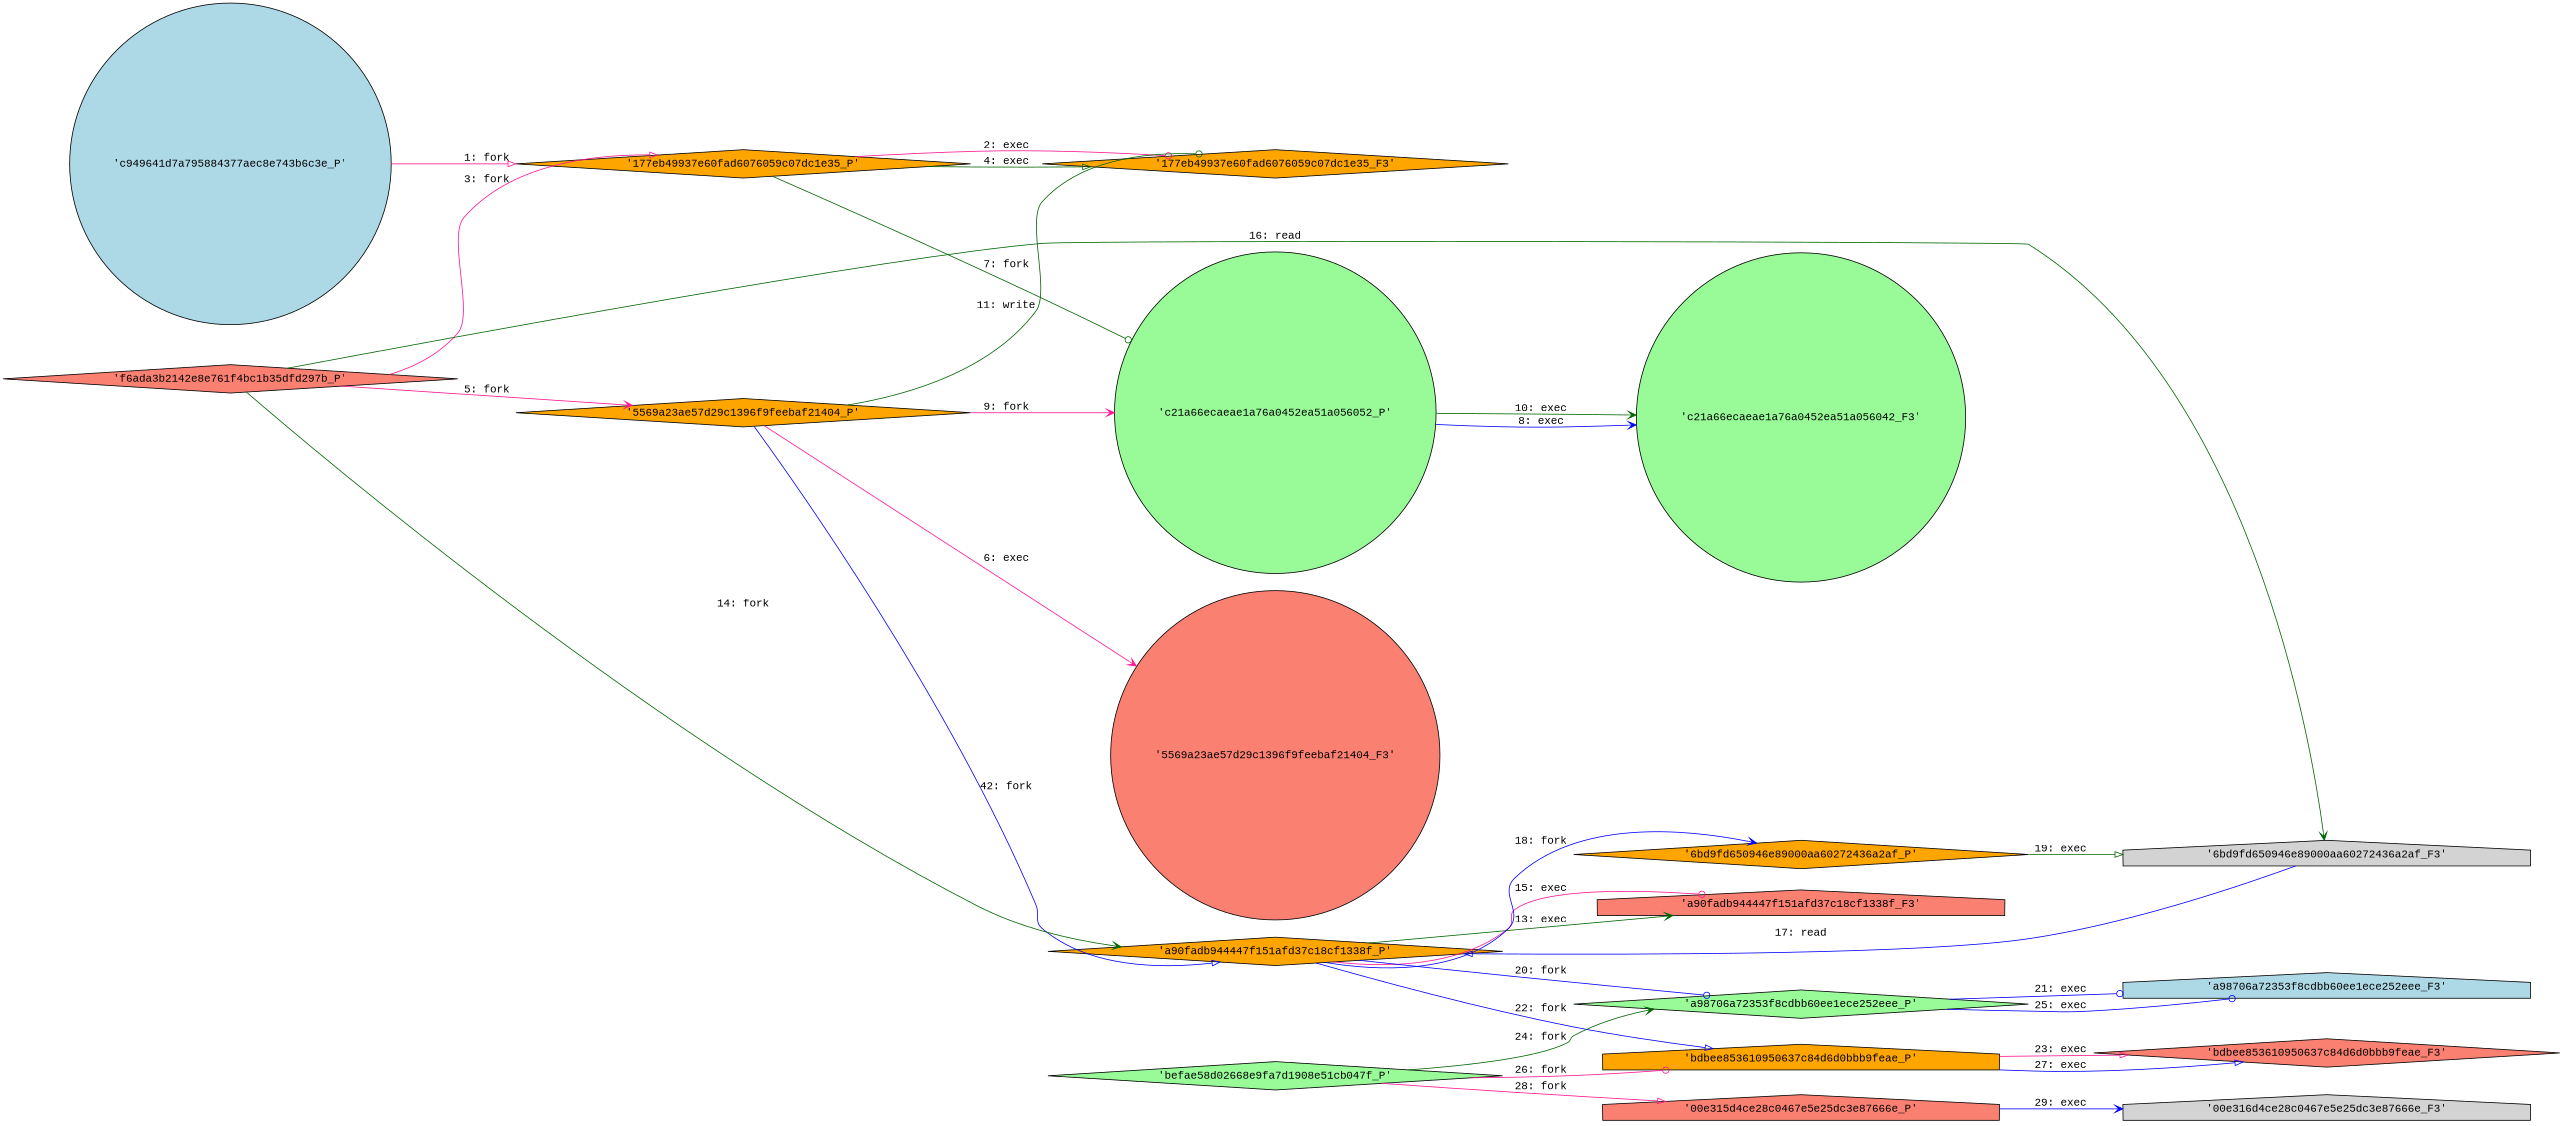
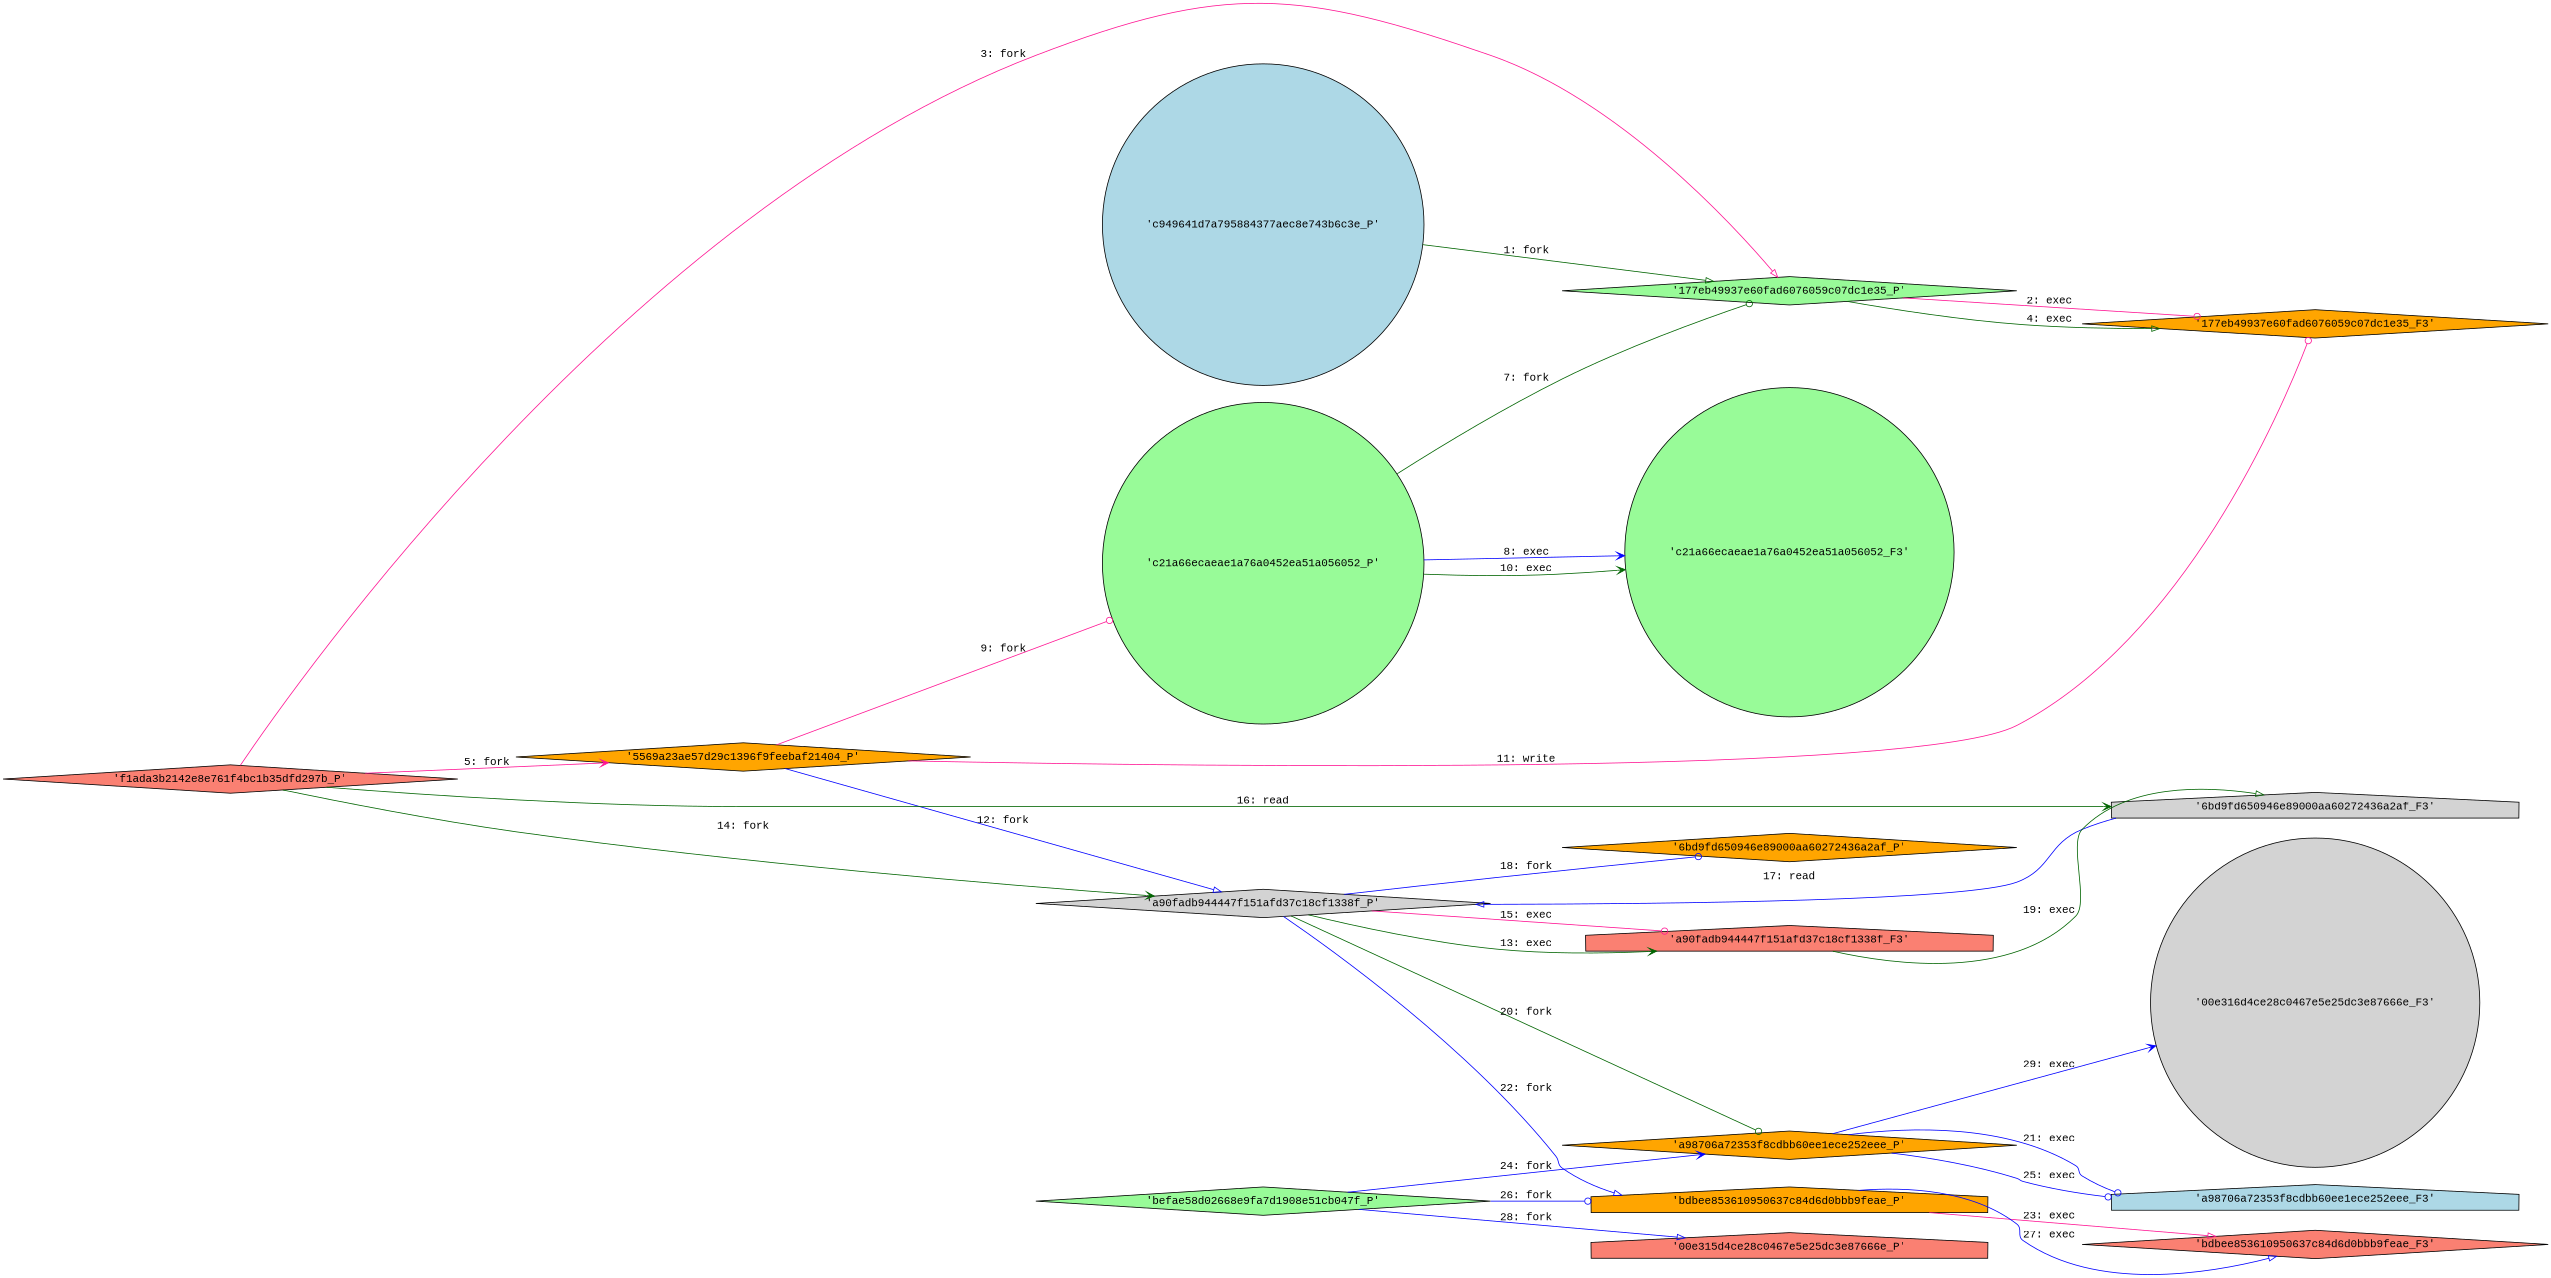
edge "'c949641d7a795884377aec8e743b6c3e_P'" -> "'177eb49937e60fad6076059c07dc1e35_P'": color deeppink -> darkgreen
node "'177eb49937e60fad6076059c07dc1e35_P'": fillcolor orange -> palegreen
edge "'177eb49937e60fad6076059c07dc1e35_P'" -> "'c21a66ecaeae1a76a0452ea51a056052_P'": reversed
edge "'5569a23ae57d29c1396f9feebaf21404_P'" -> "'177eb49937e60fad6076059c07dc1e35_F3'": color darkgreen -> deeppink
node "'f6ada3b2142e8e761f4bc1b35dfd297b_P'": label "'f6ada3b2142e8e761f4bc1b35dfd297b_P'" -> "'f1ada3b2142e8e761f4bc1b35dfd297b_P'"
edge "'5569a23ae57d29c1396f9feebaf21404_P'" -> "'c21a66ecaeae1a76a0452ea51a056052_P'": arrowhead vee -> odot
node "'c21a66ecaeae1a76a0452ea51a056042_F3'": label "'c21a66ecaeae1a76a0452ea51a056042_F3'" -> "'c21a66ecaeae1a76a0452ea51a056052_F3'"
node "'5569a23ae57d29c1396f9feebaf21404_F3'": removed
edge "'5569a23ae57d29c1396f9feebaf21404_P'" -> "'a90fadb944447f151afd37c18cf1338f_P'": label "42: fork" -> "12: fork"
edge "'6bd9fd650946e89000aa60272436a2af_P'" -> "'6bd9fd650946e89000aa60272436a2af_F3'": now "'a90fadb944447f151afd37c18cf1338f_F3'" -> "'6bd9fd650946e89000aa60272436a2af_F3'"
edge "'a90fadb944447f151afd37c18cf1338f_P'" -> "'6bd9fd650946e89000aa60272436a2af_P'": arrowhead vee -> odot
node "'a90fadb944447f151afd37c18cf1338f_P'": fillcolor orange -> lightgrey
edge "'a90fadb944447f151afd37c18cf1338f_P'" -> "'a98706a72353f8cdbb60ee1ece252eee_P'": color blue -> darkgreen
node "'a98706a72353f8cdbb60ee1ece252eee_P'": fillcolor palegreen -> orange
edge "'befae58d02668e9fa7d1908e51cb047f_P'" -> "'a98706a72353f8cdbb60ee1ece252eee_P'": color darkgreen -> blue
edge "'befae58d02668e9fa7d1908e51cb047f_P'" -> "'bdbee853610950637c84d6d0bbb9feae_P'": color deeppink -> blue
edge "'befae58d02668e9fa7d1908e51cb047f_P'" -> "'00e315d4ce28c0467e5e25dc3e87666e_P'": color deeppink -> blue
edge "'00e315d4ce28c0467e5e25dc3e87666e_P'" -> "'00e316d4ce28c0467e5e25dc3e87666e_F3'": now "'a98706a72353f8cdbb60ee1ece252eee_P'" -> "'00e316d4ce28c0467e5e25dc3e87666e_F3'"
node "'00e316d4ce28c0467e5e25dc3e87666e_F3'": shape house -> circle
